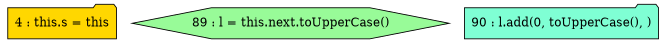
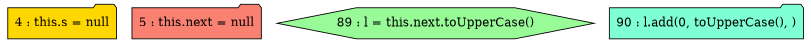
node "4 : this.s = this": label "4 : this.s = this" -> "4 : this.s = null"
node "5 : this.next = null": added
